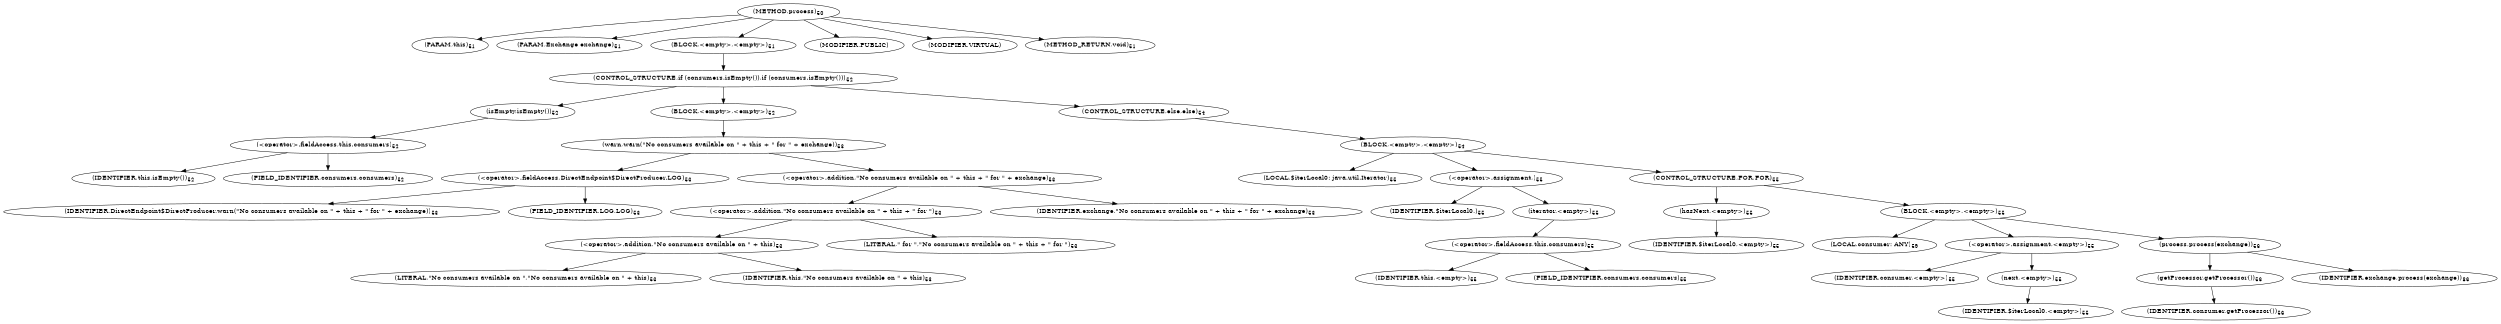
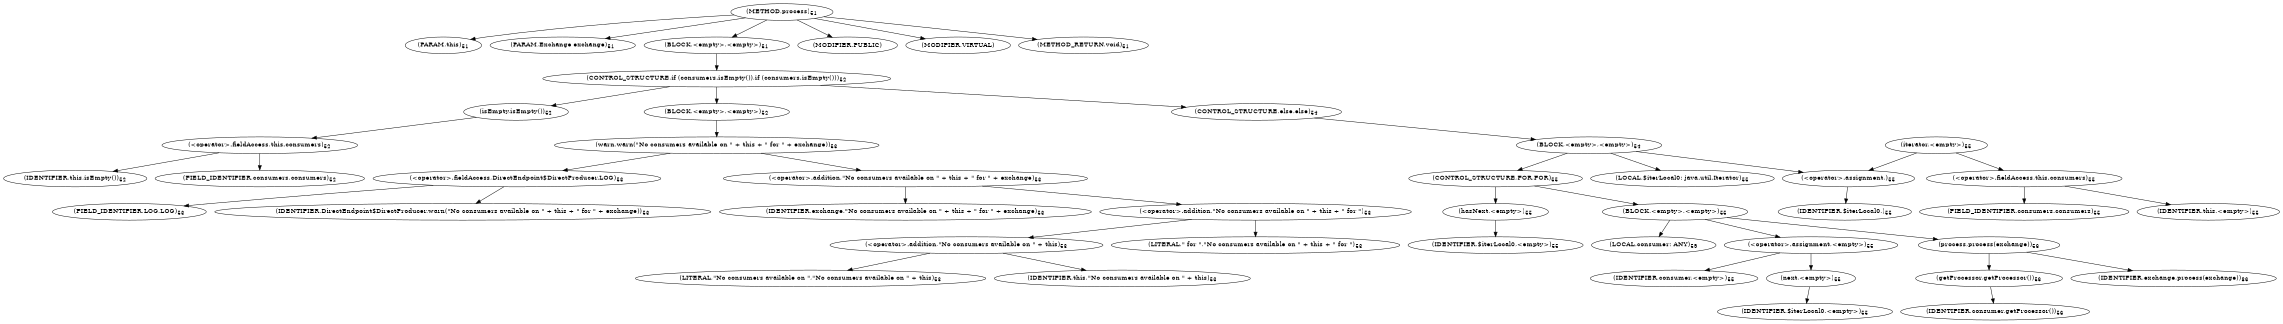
node "(METHOD,process)": text "50" -> "51"
edge "(<operator>.assignment,)" -> "(iterator,<empty>)": reversed
